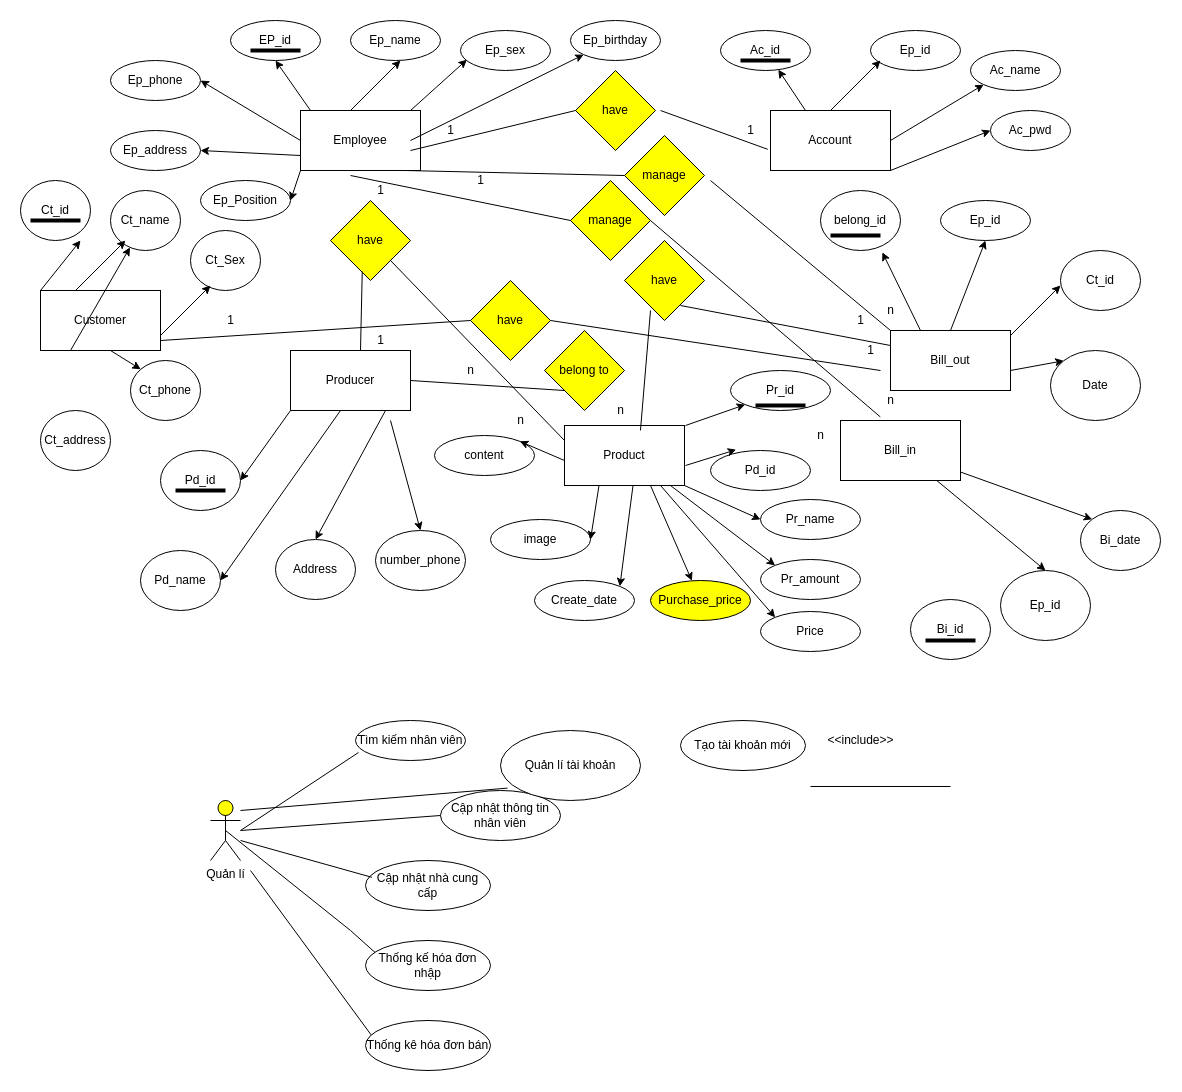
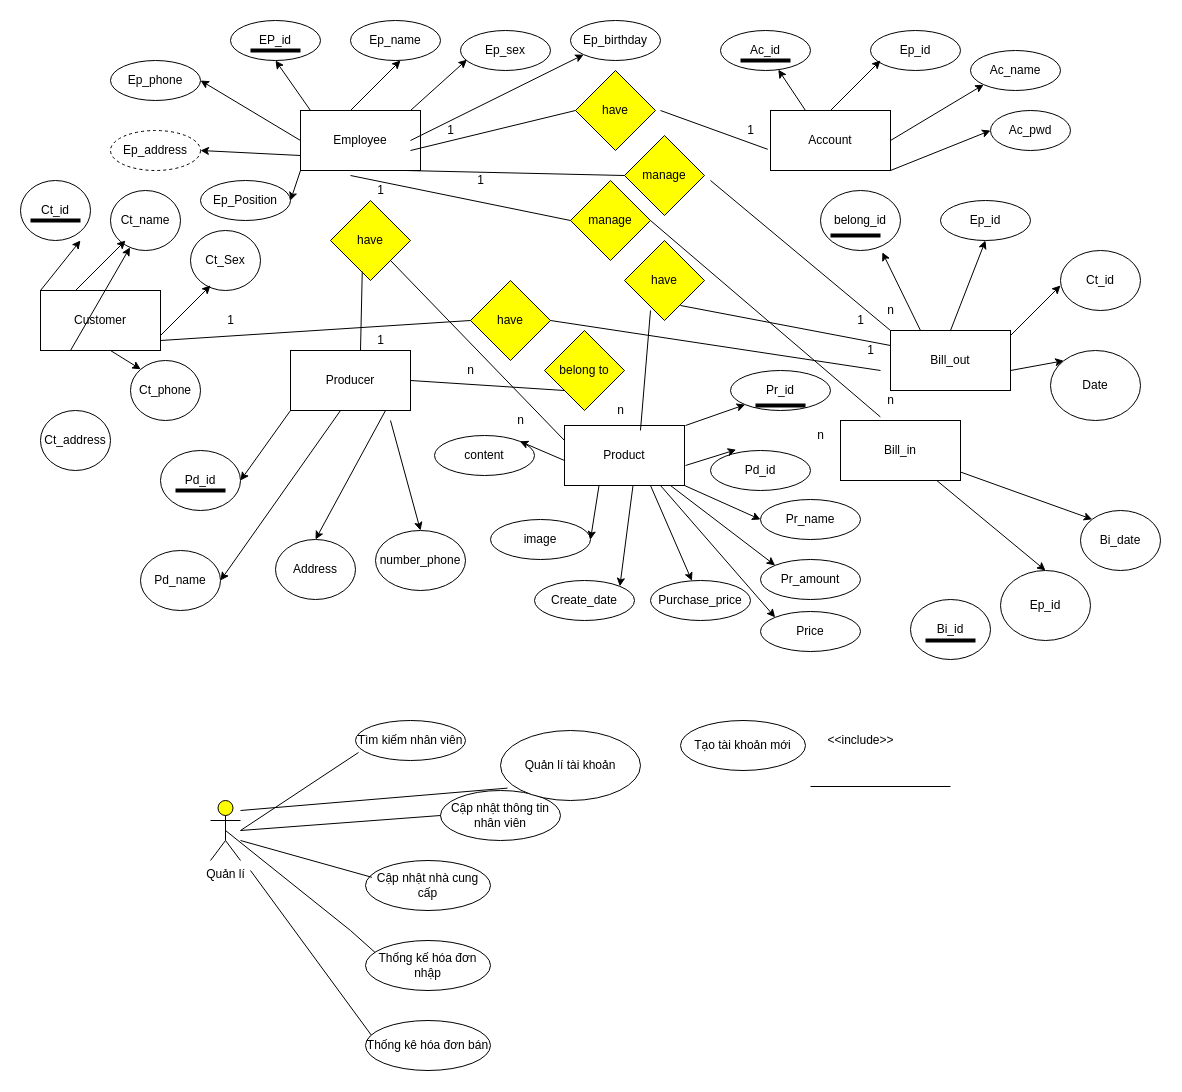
node "Ep_address": style solid -> dashed
node "Purchase_price": fillcolor #ffff00 -> #ffffff
